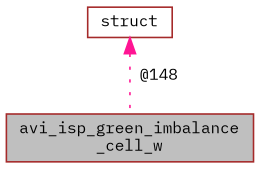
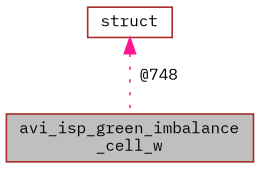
edge "avi_isp_green_imbalance _cell_w" -> "struct": label " @148" -> " @748"
